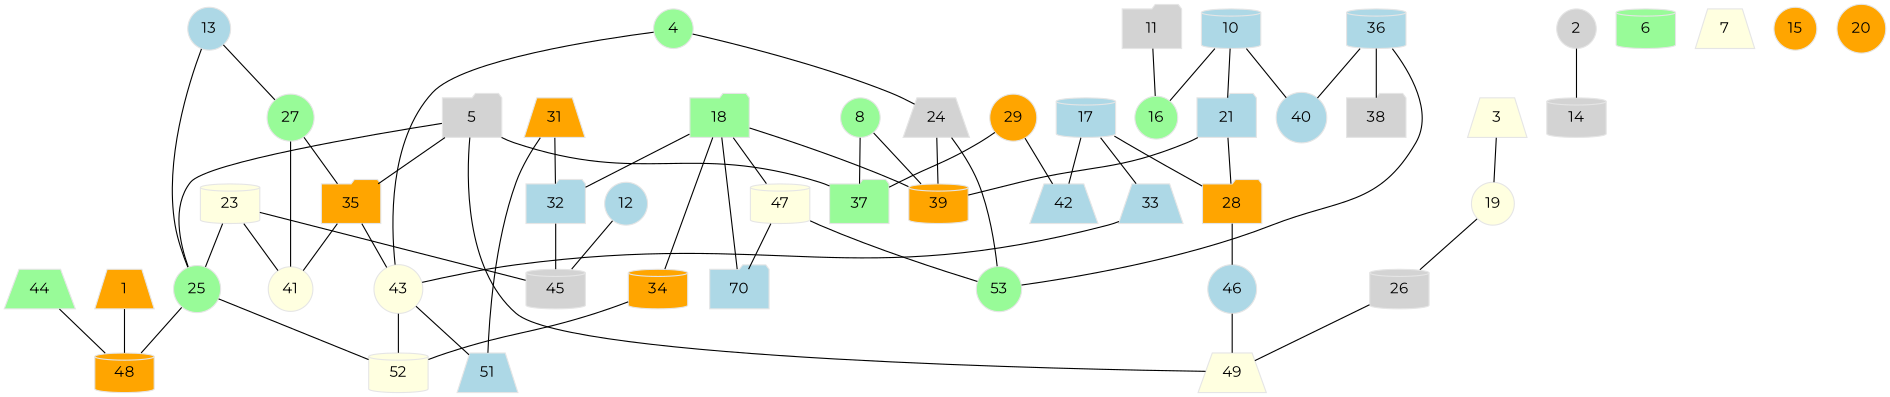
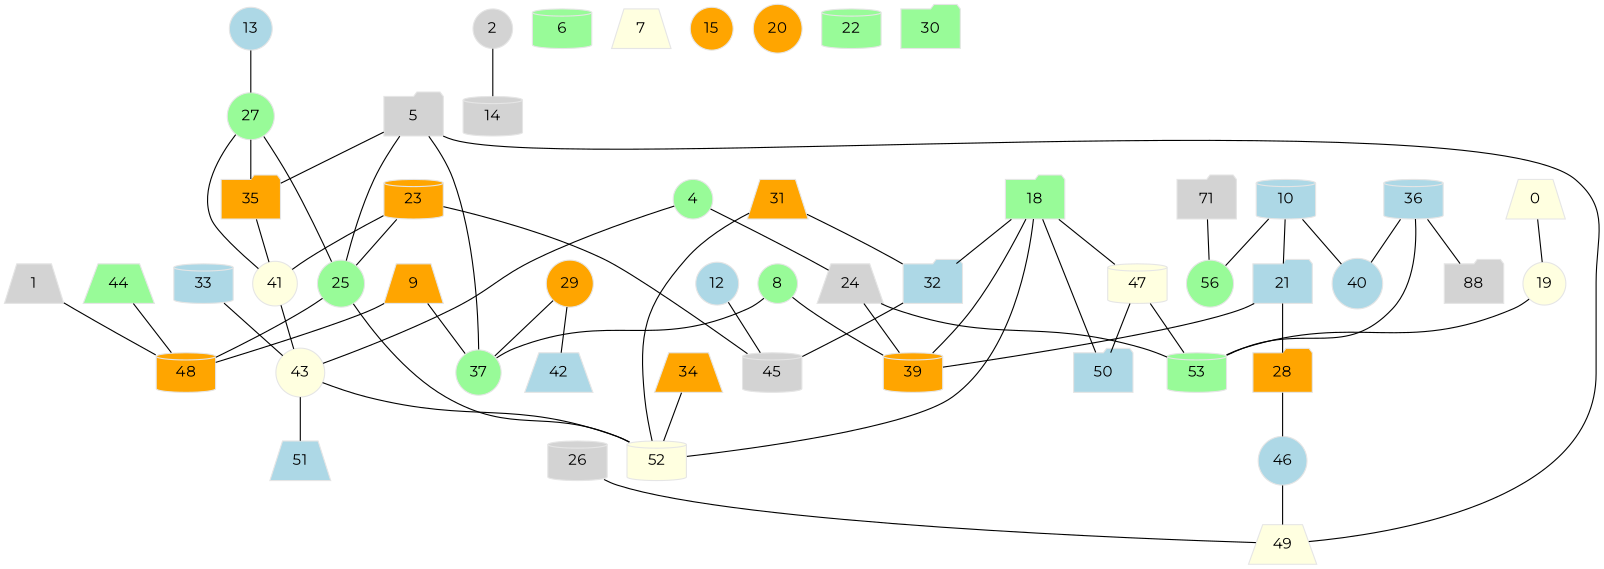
node "22": added
node "30": added
node "11": label "11" -> "71"
node "17": removed
node "16": label "16" -> "56"
node "38": label "38" -> "88"
node "3": label "3" -> "0"
edge "13" -- "25": now "27" -- "25"
edge "18" -- "34": now "18" -- "52"
node "23": fillcolor lightyellow -> orange
node "37": shape folder -> circle
node "33": shape trapezium -> cylinder
edge "31" -- "51": now "31" -- "52"
edge "19" -- "26": now "19" -- "53"
edge "35" -- "43": now "41" -- "43"
node "9": added
node "1": fillcolor orange -> lightgrey
node "34": shape cylinder -> trapezium
node "70": label "70" -> "50"
node "53": shape circle -> cylinder
